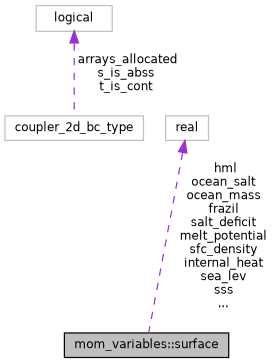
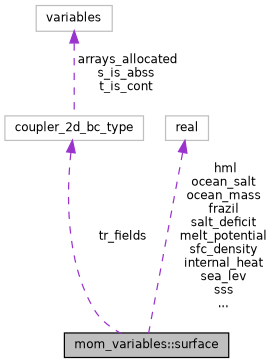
node "logical": label "logical" -> "variables"
edge "mom_variables::surface" -> "coupler_2d_bc_type": added, label "tr_fields"
